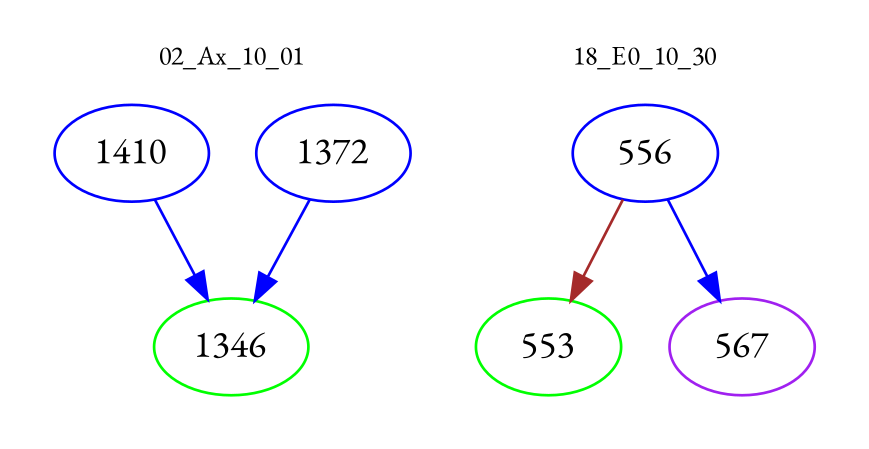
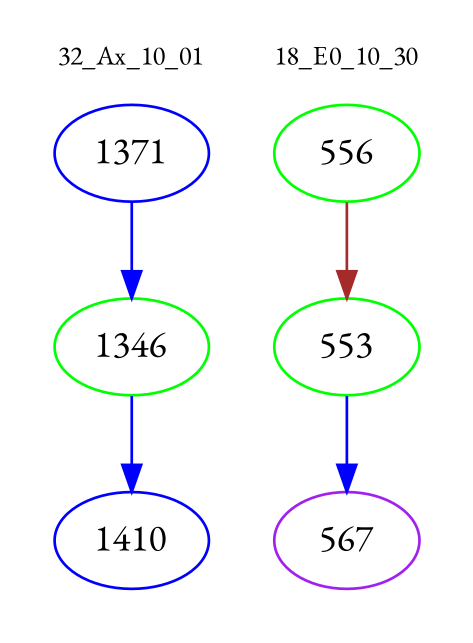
cluster "02_Ax_10_01": label "02_Ax_10_01" -> "32_Ax_10_01"
node "1372": label "1372" -> "1371"
node "556": color blue -> green
edge "1410" -> "1346": reversed
edge "556" -> "567": now "553" -> "567"
